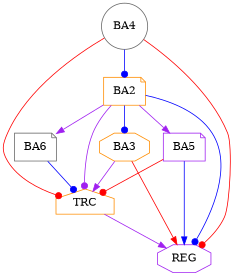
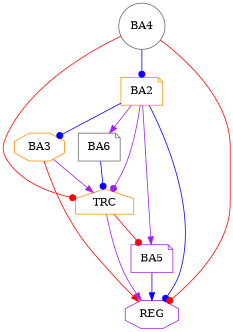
edge "BA5" -> "TRC": reversed
